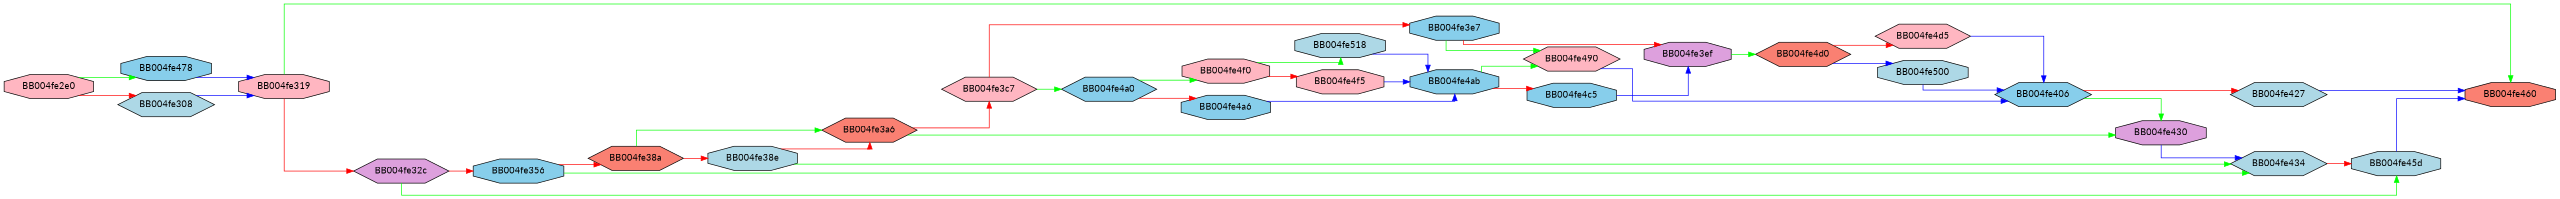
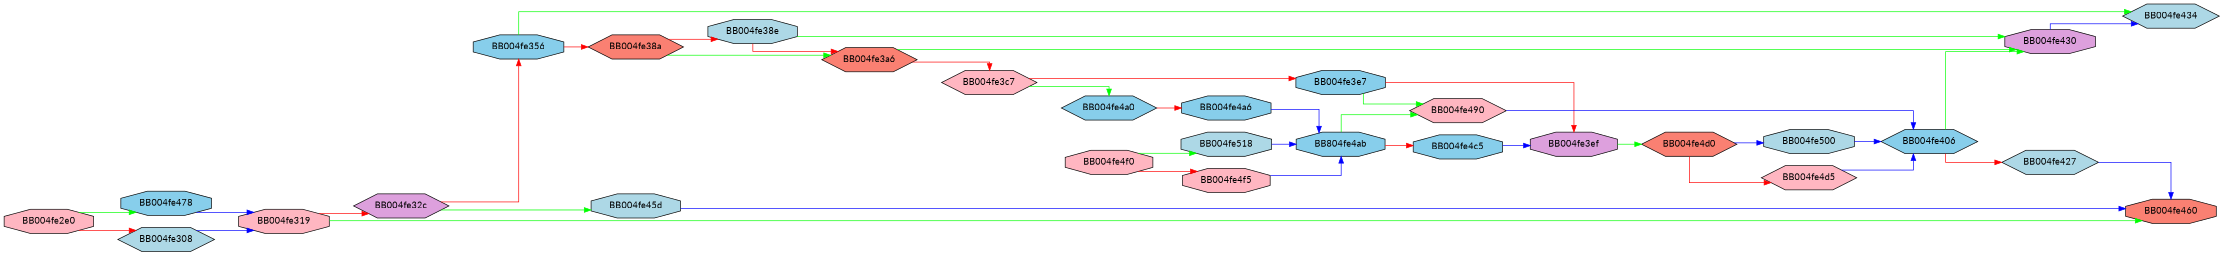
edge "BB004fe4a0" -> "BB004fe4f0": removed
node "BB004fe4ab": label "BB004fe4ab" -> "BB804fe4ab"
edge "BB004fe38e" -> "BB004fe434": now "BB004fe38e" -> "BB004fe430"
edge "BB004fe434" -> "BB004fe45d": removed
